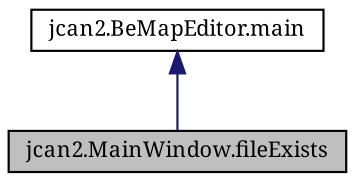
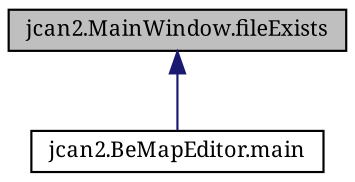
edge "jcan2.MainWindow.fileExists" -> "jcan2.BeMapEditor.main": reversed
